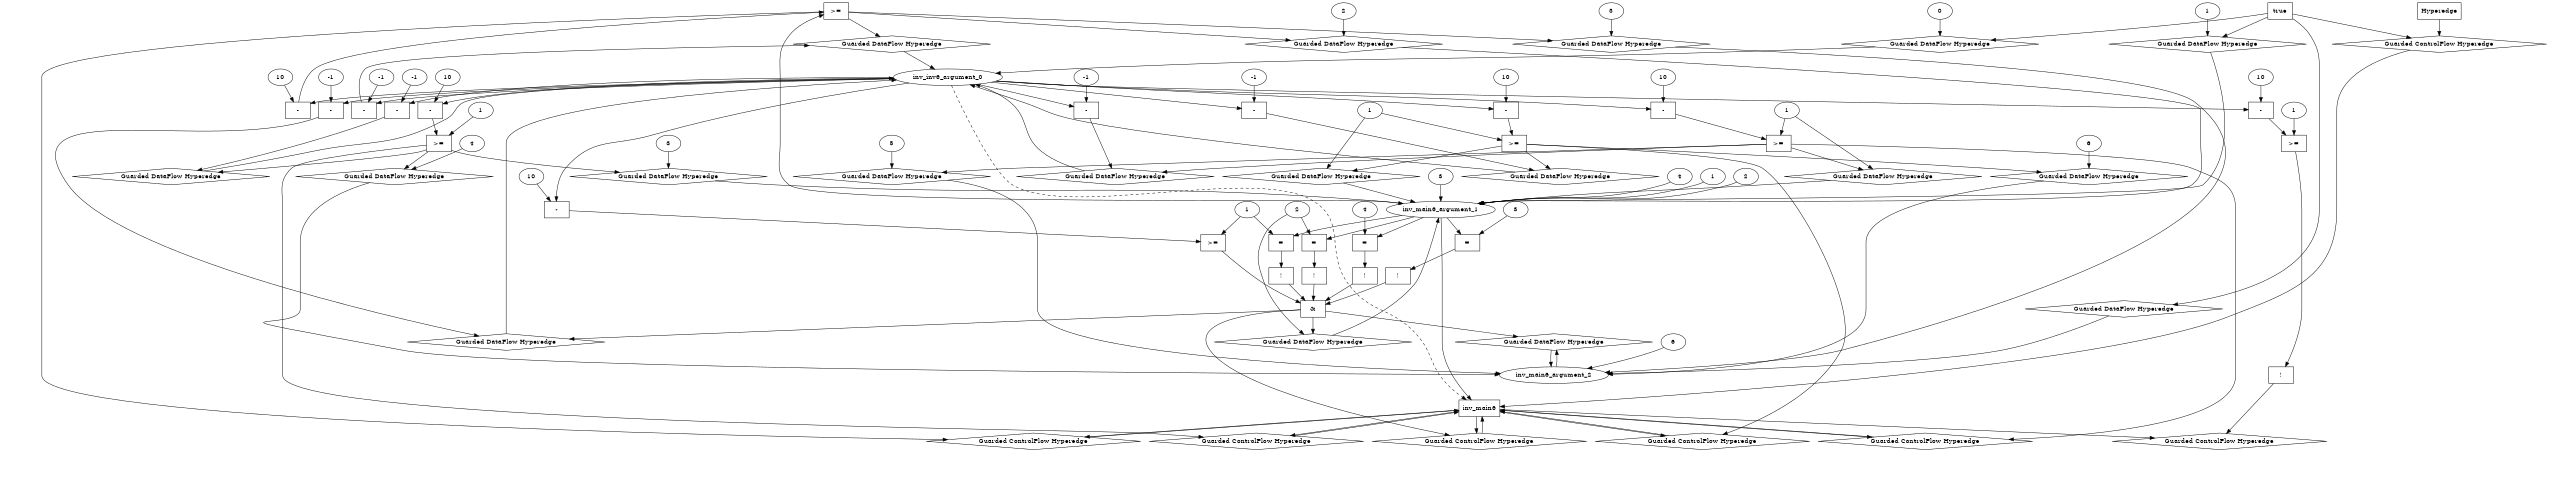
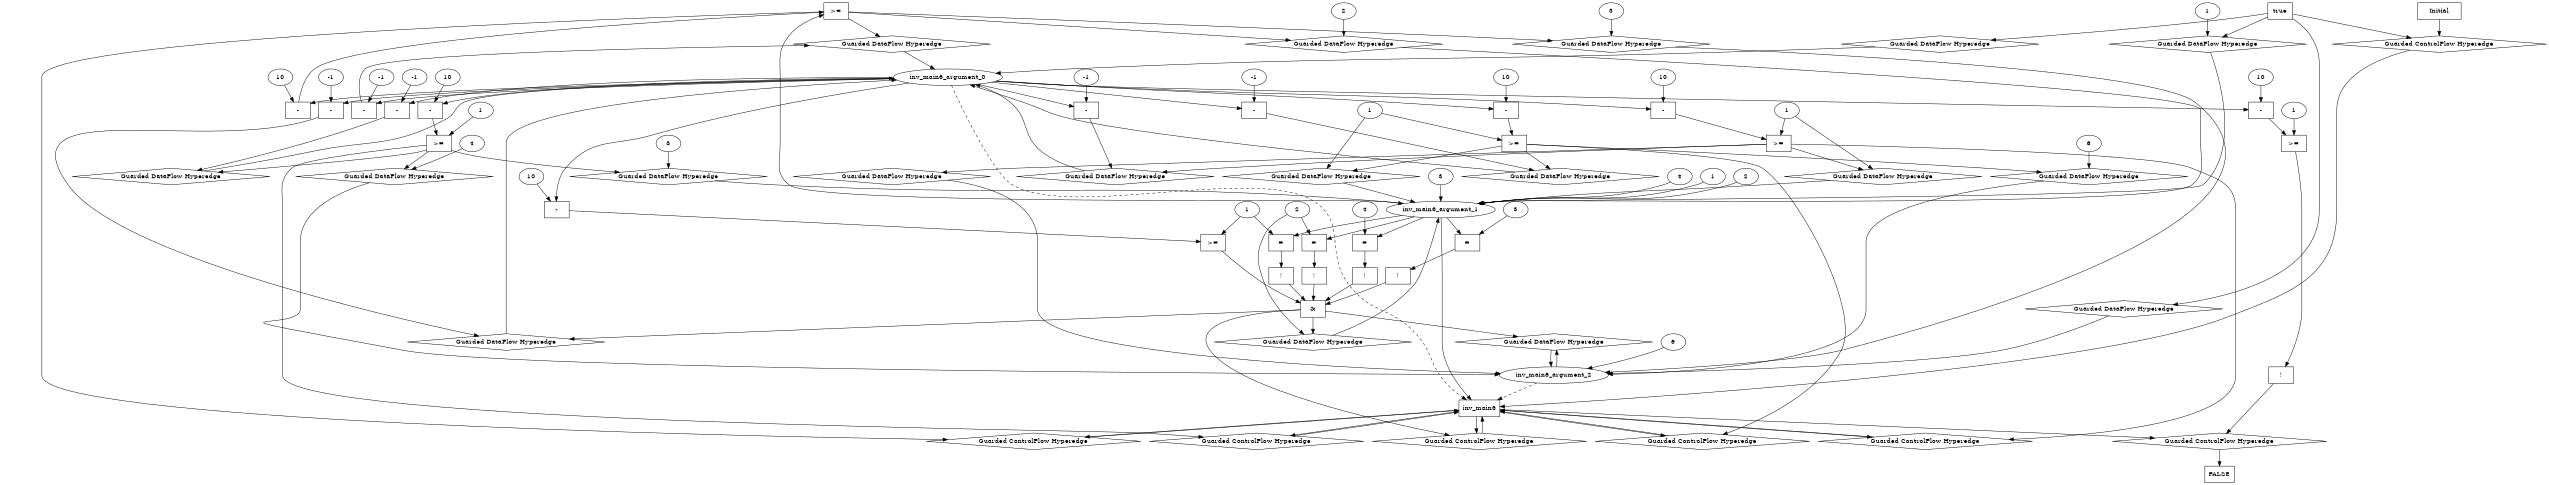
node "0": removed
node "Hyperedge": label "Hyperedge" -> "Initial"
node "inv_inv6_argument_0": label "inv_inv6_argument_0" -> "inv_main6_argument_0"
node "5": removed
edge "inv_main6_argument_2" -> "inv_main6": added
node "FALSE": added
